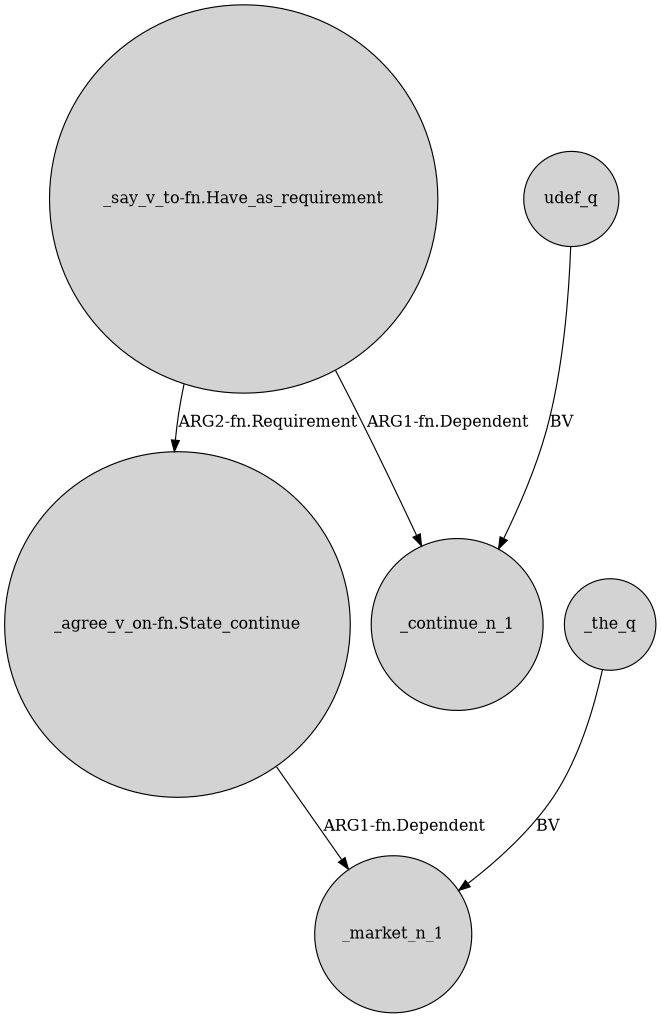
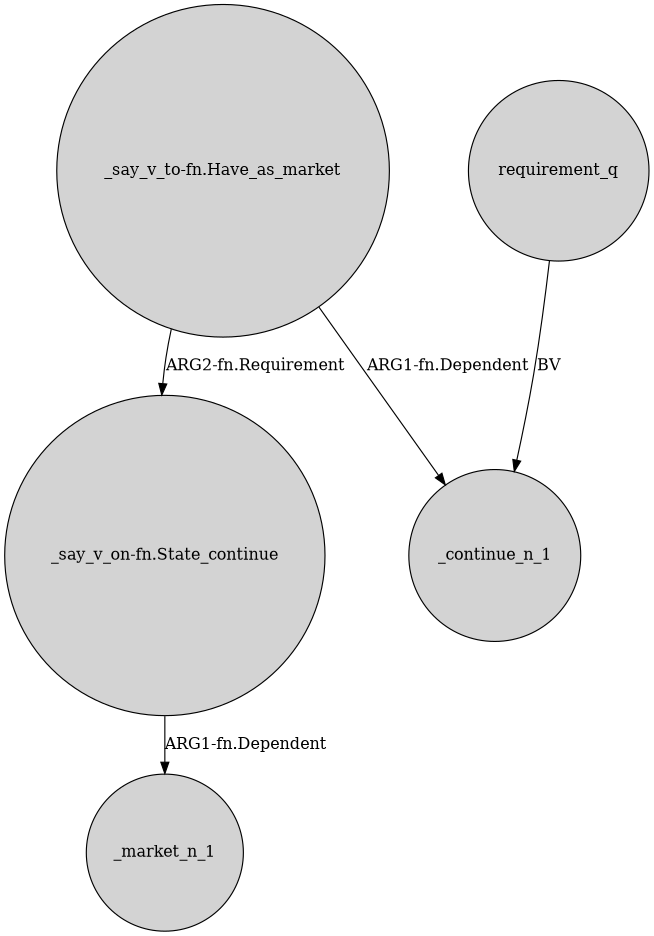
node "_say_v_to-fn.Have_as_requirement": label "_say_v_to-fn.Have_as_requirement" -> "_say_v_to-fn.Have_as_market"
node "udef_q": label "udef_q" -> "requirement_q"
node "_agree_v_on-fn.State_continue": label "_agree_v_on-fn.State_continue" -> "_say_v_on-fn.State_continue"
node "_the_q": removed
